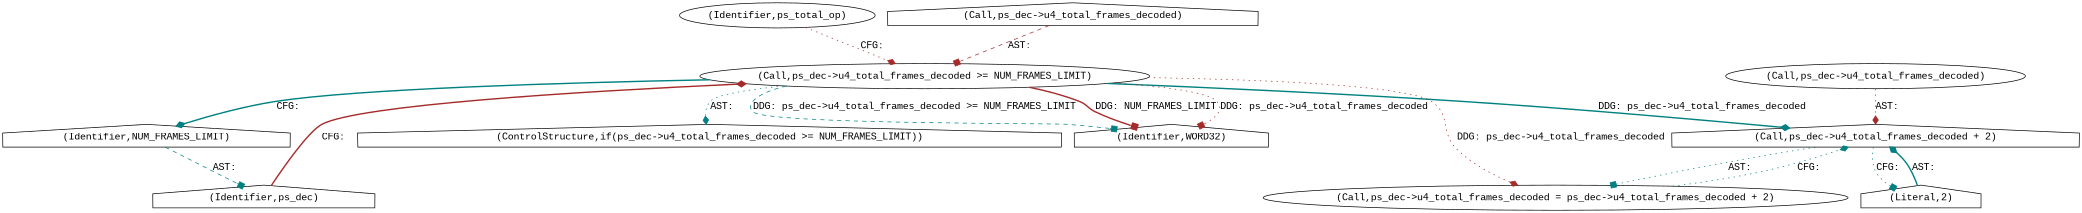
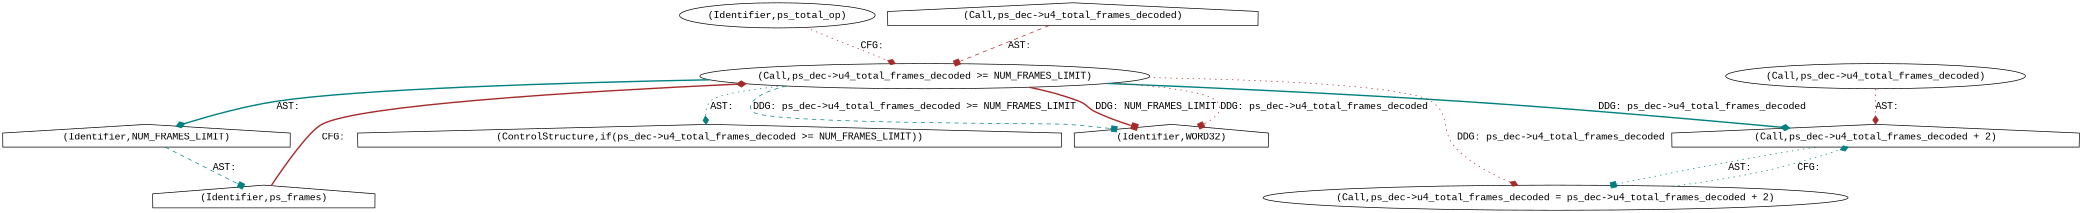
edge "(Call,ps_dec->u4_total_frames_decoded >= NUM_FRAMES_LIMIT)" -> "(Identifier,NUM_FRAMES_LIMIT)": label "CFG: " -> "AST: "
node "(Identifier,ps_dec)": label "(Identifier,ps_dec)" -> "(Identifier,ps_frames)"
node "(Literal,2)": removed
